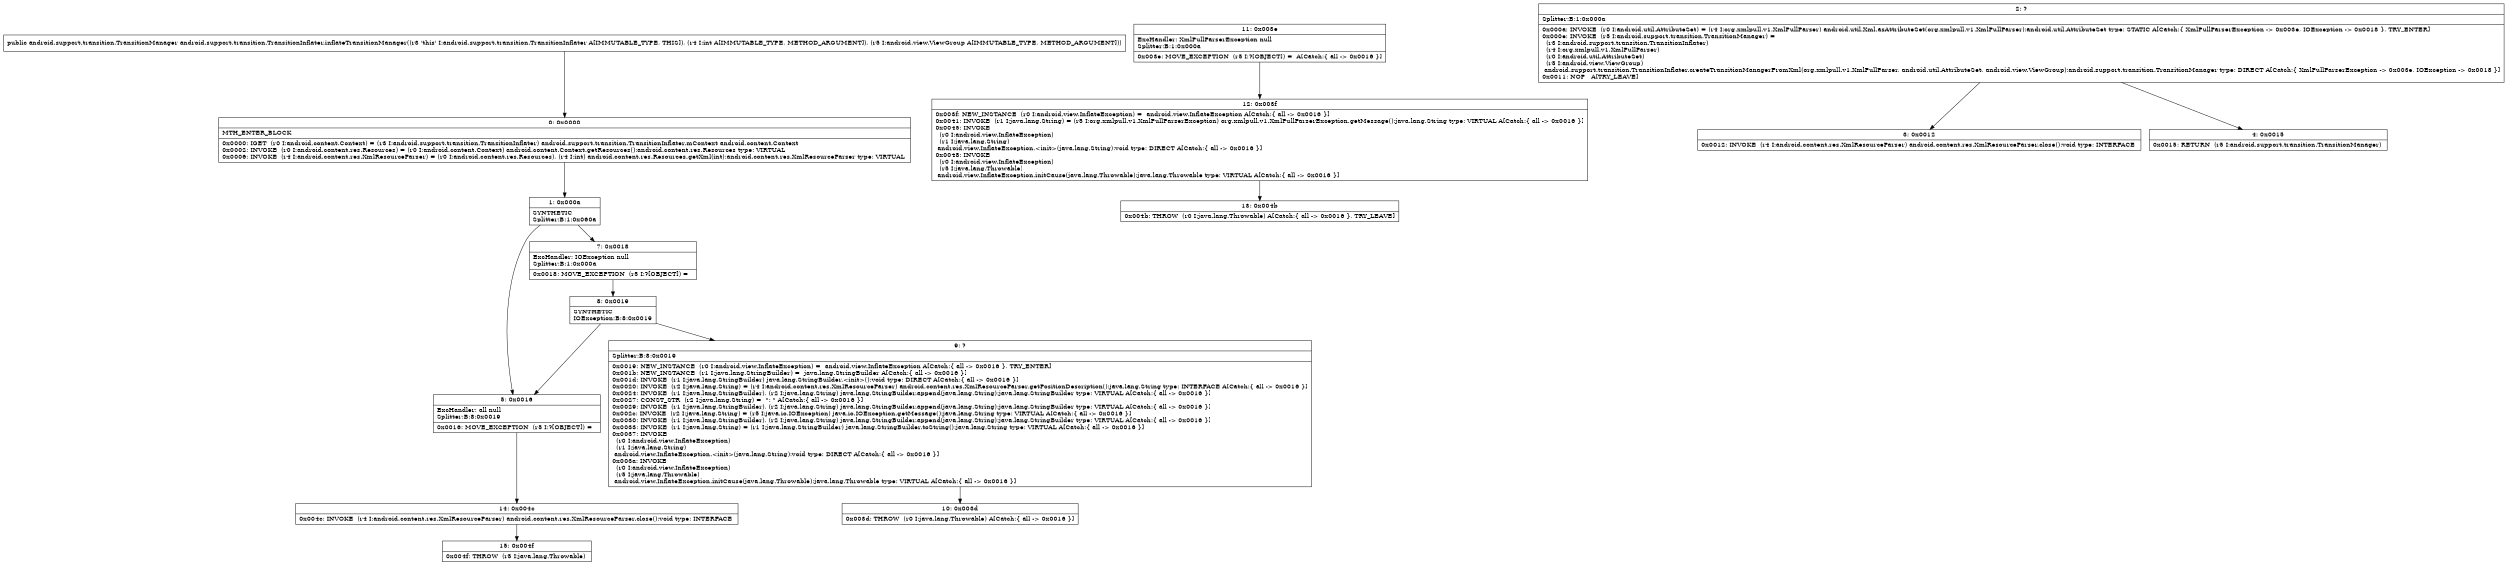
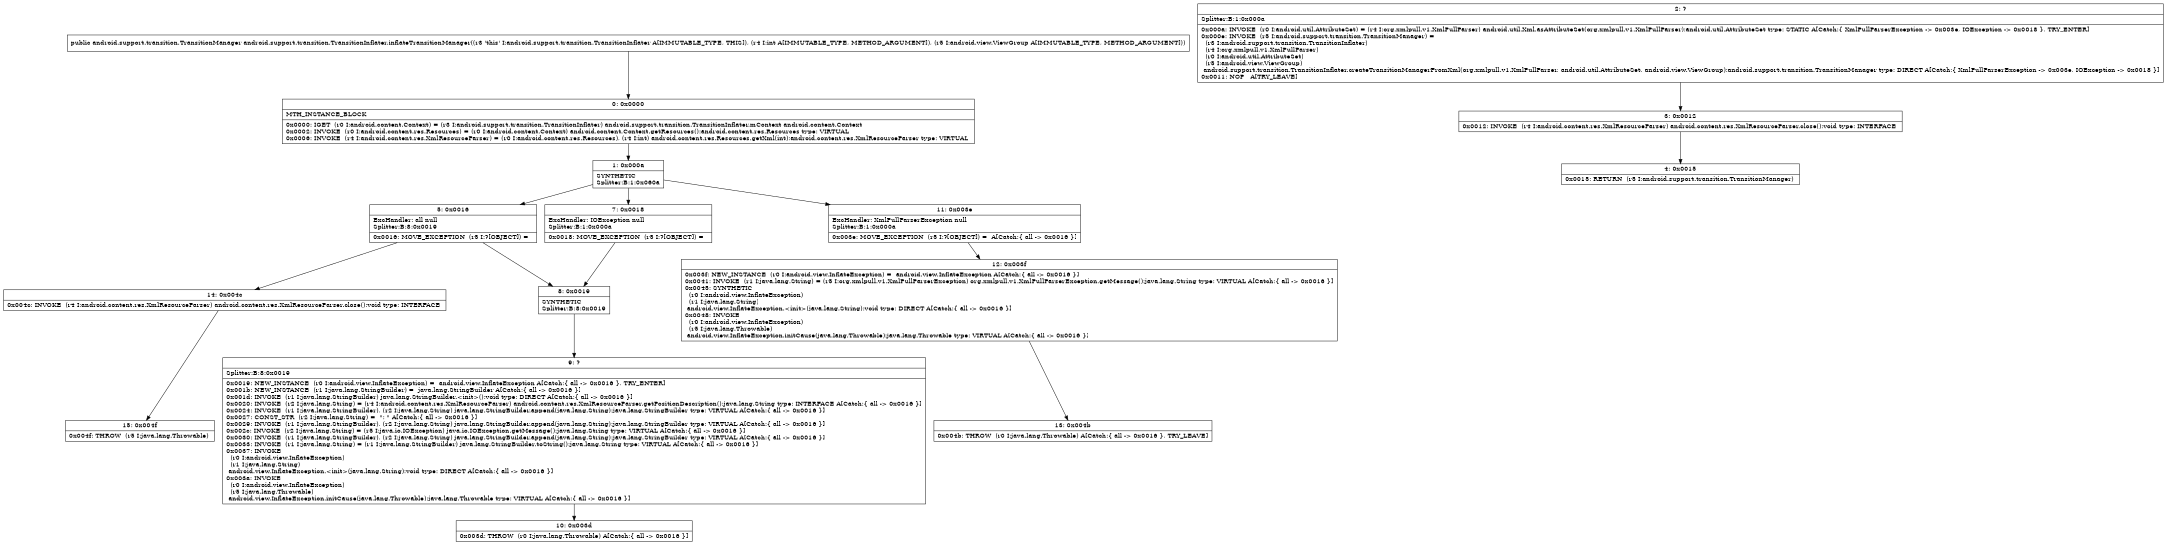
edge "2: ?" -> "4: 0x0015": now "3: 0x0012" -> "4: 0x0015"
node "12: 0x003f": text "0x0045: INVOKE" -> "0x0045: SYNTHETIC"
node "0: 0x0000": text "MTH_ENTER_BLOCK" -> "MTH_INSTANCE_BLOCK"
edge "1: 0x000a" -> "11: 0x003e": added
node "8: 0x0019": text "IOException:B:8:0x0019" -> "Splitter:B:8:0x0019"
edge "8: 0x0019" -> "5: 0x0016": reversed
